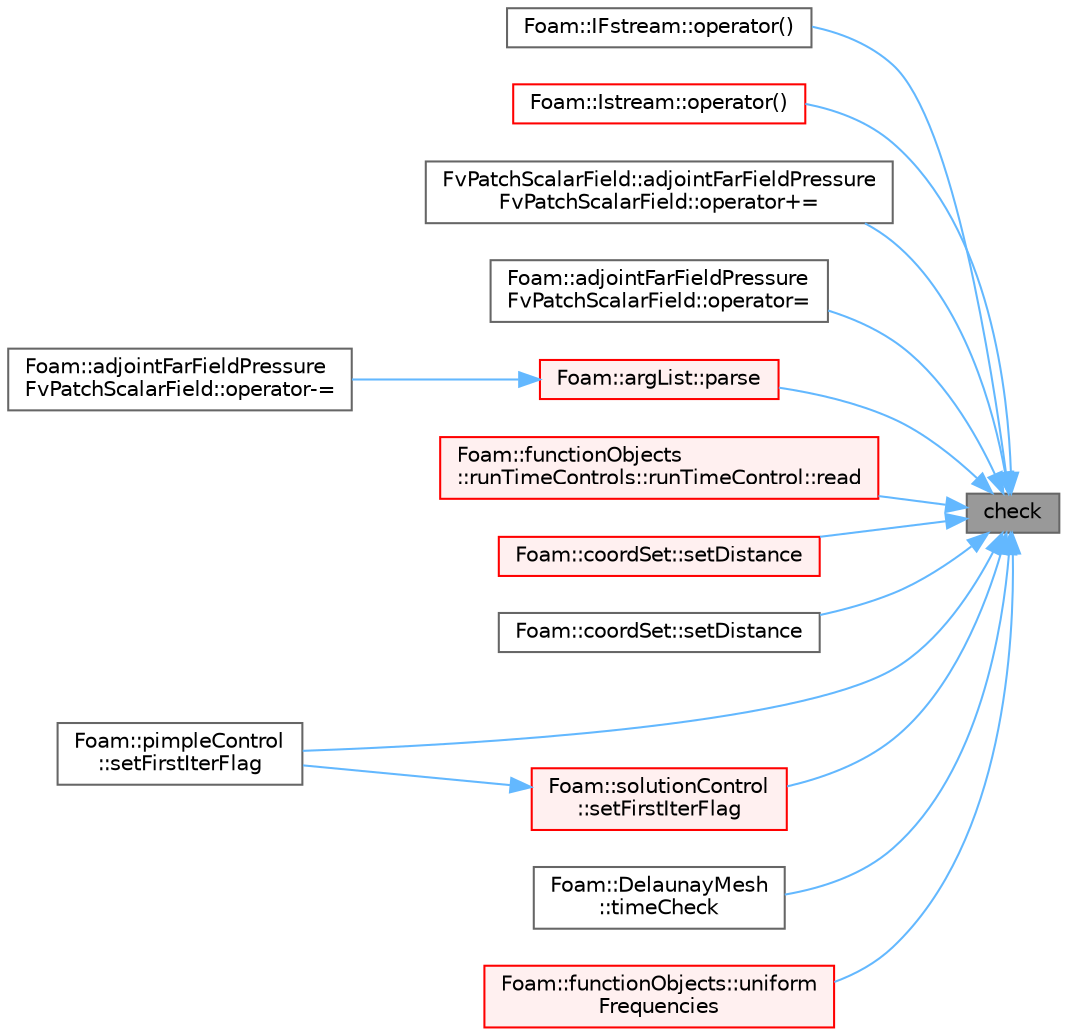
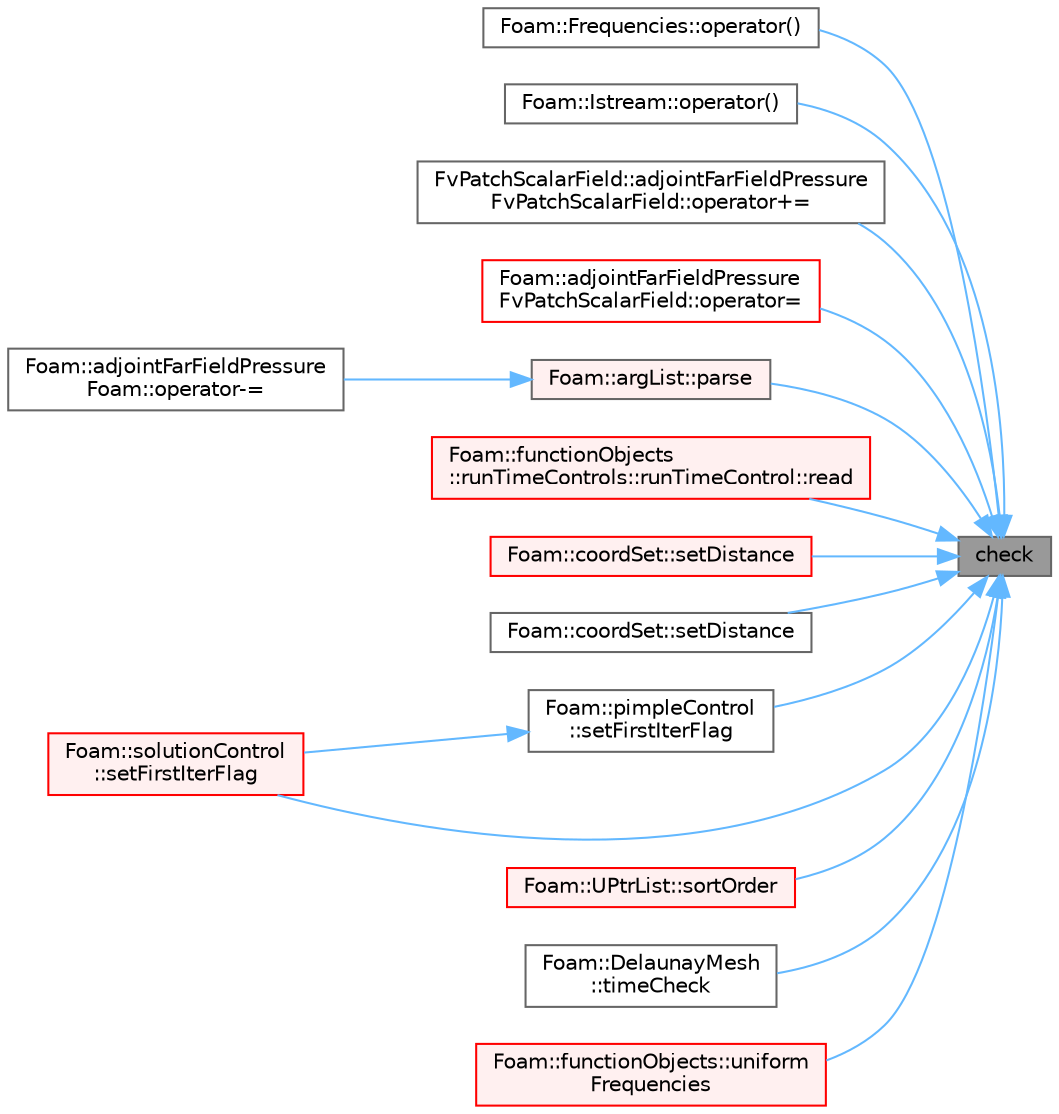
node "Foam::IFstream::operator()": label "Foam::IFstream::operator()" -> "Foam::Frequencies::operator()"
node "Foam::Istream::operator()": color red -> grey40
node "Foam::adjointFarFieldPressure FvPatchScalarField::operator=": color grey40 -> red
node "Foam::adjointFarFieldPressure FvPatchScalarField::operator-=": label "Foam::adjointFarFieldPressure FvPatchScalarField::operator-=" -> "Foam::adjointFarFieldPressure Foam::operator-="
node "Foam::argList::parse": color red -> grey40
edge "Foam::pimpleControl ::setFirstIterFlag" -> "Foam::solutionControl ::setFirstIterFlag": reversed
node "Foam::UPtrList::sortOrder": added
